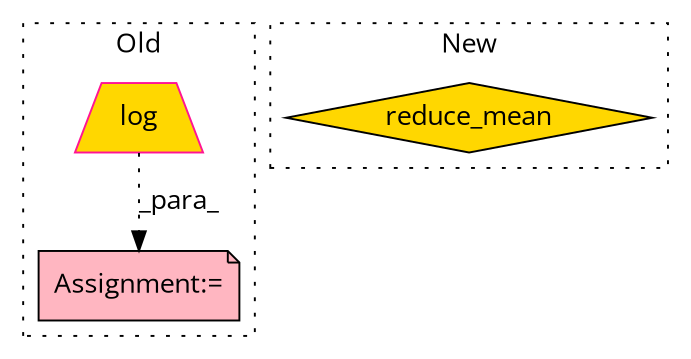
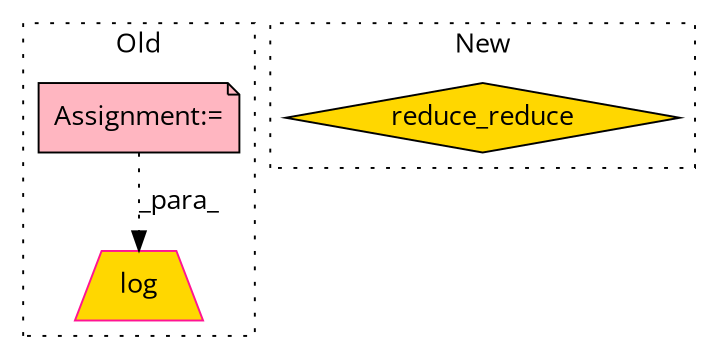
node "reduce_mean": label "reduce_mean" -> "reduce_reduce"
edge "log" -> "Assignment:=": reversed
